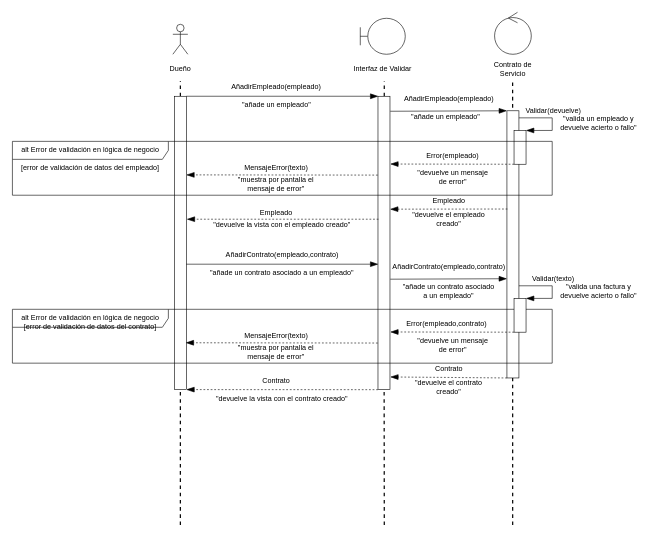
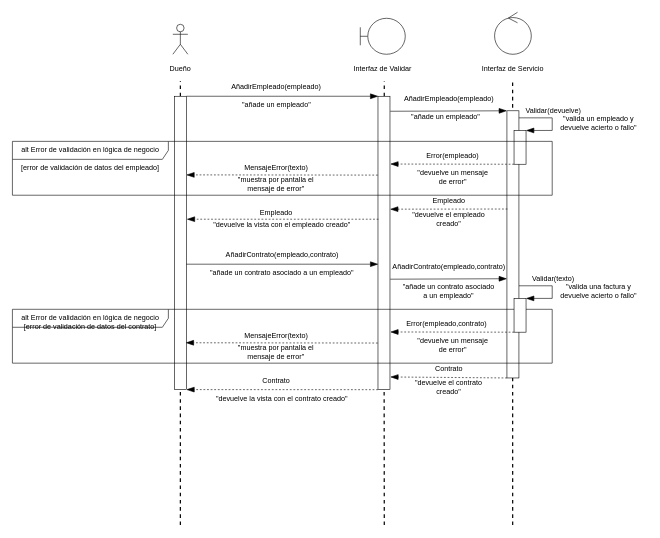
node "Contrato de Servicio": label "Contrato de Servicio" -> "Interfaz de Servicio"
